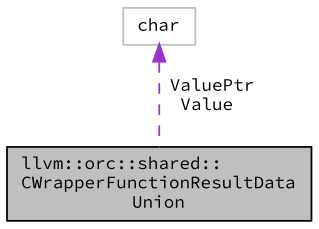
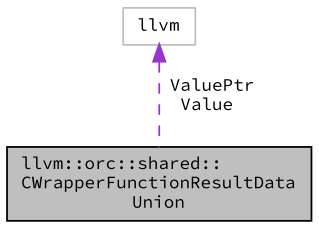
node "char": label "char" -> "llvm"
